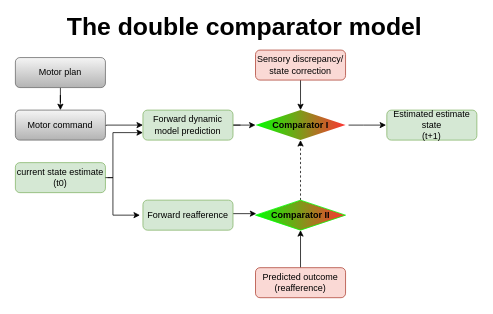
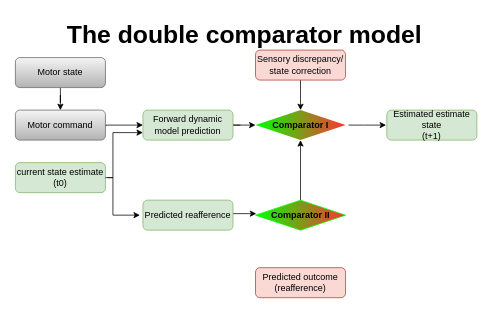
node "The double comparator model": moved (244, 27) -> (244, 34)
node "Motor plan": label "Motor plan" -> "Motor state"
edge "Comparator II" -> "Comparator I": style dashed -> solid
node "Forward reafference": label "Forward reafference" -> "Predicted reafference"
edge "Predicted outcome (reafference)" -> "Comparator II": removed
